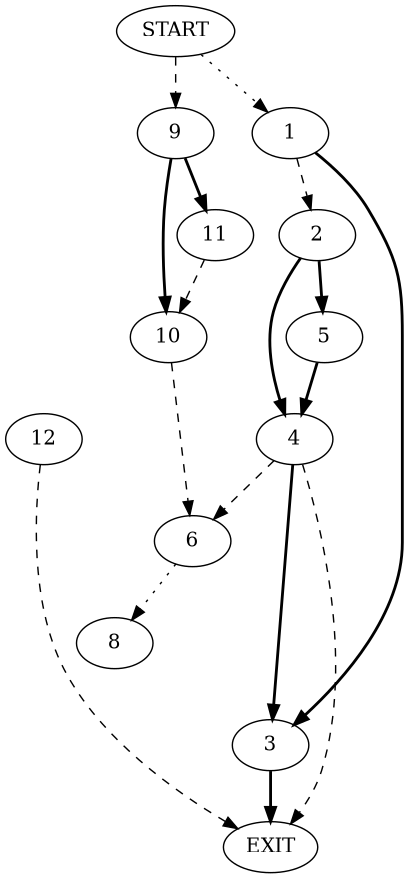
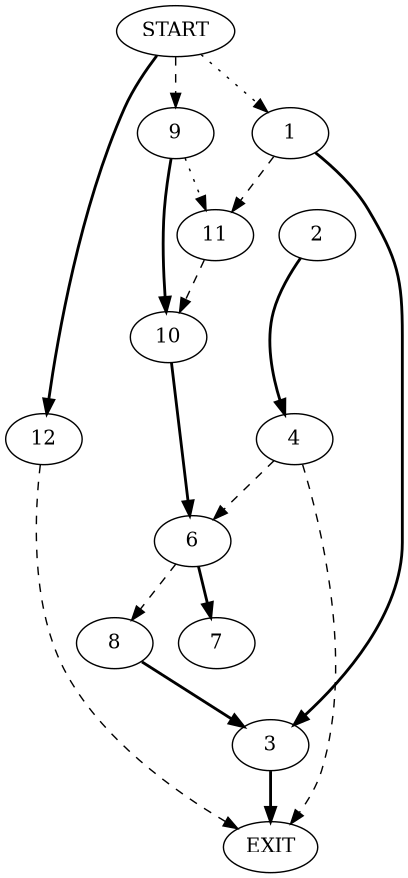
edge "1" -> "2": now "1" -> "11"
edge "9" -> "11": style bold -> dotted
edge "START" -> "12": added
node "5": removed
edge "10" -> "6": style dashed -> bold
edge "4" -> "3": now "8" -> "3"
edge "6" -> "8": style dotted -> dashed
node "7": added
